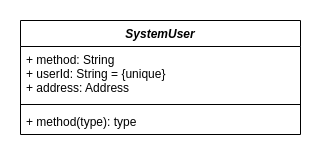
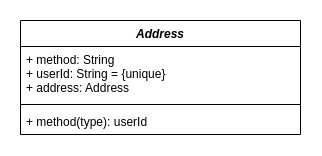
node "SystemUser": label "SystemUser" -> "Address"
node "+ method(type): type": label "+ method(type): type" -> "+ method(type): userId"
